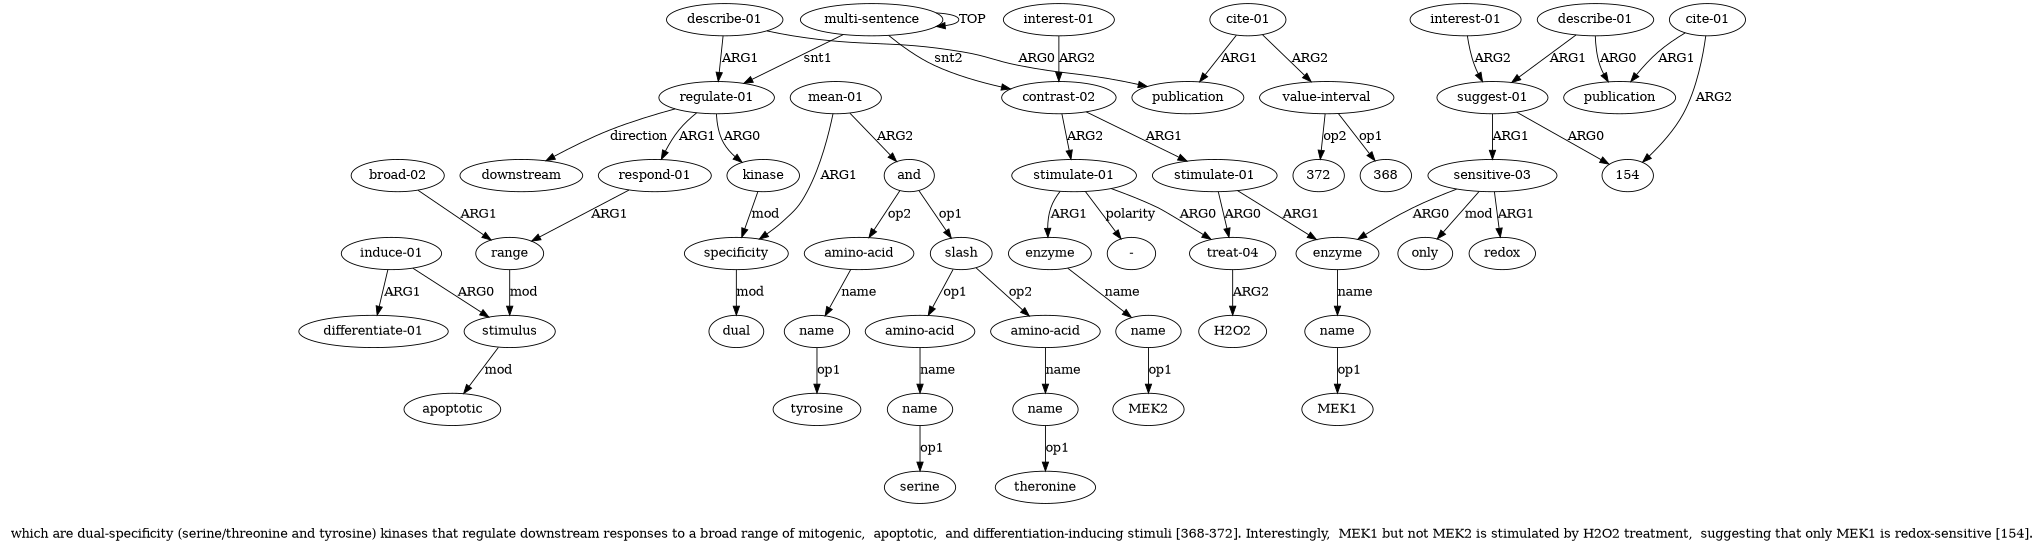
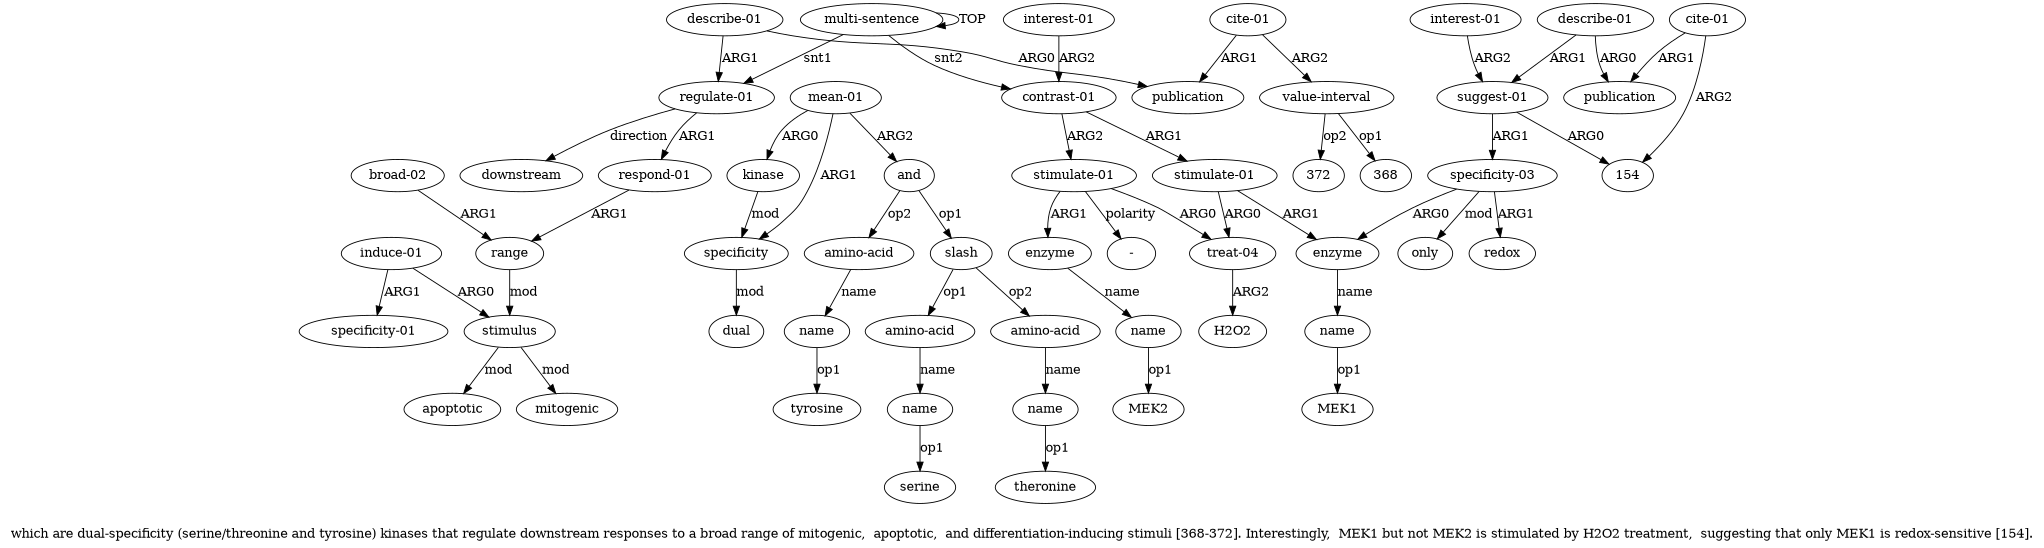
node "contrast-02": label "contrast-02" -> "contrast-01"
edge "regulate-01" -> "kinase": now "mean-01" -> "kinase"
node "sensitive-03": label "sensitive-03" -> "specificity-03"
node "differentiate-01": label "differentiate-01" -> "specificity-01"
node "mitogenic": added
